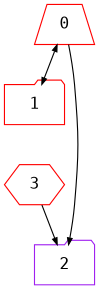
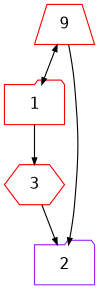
node "0": label "0" -> "9"
edge "1" -> "3": added
